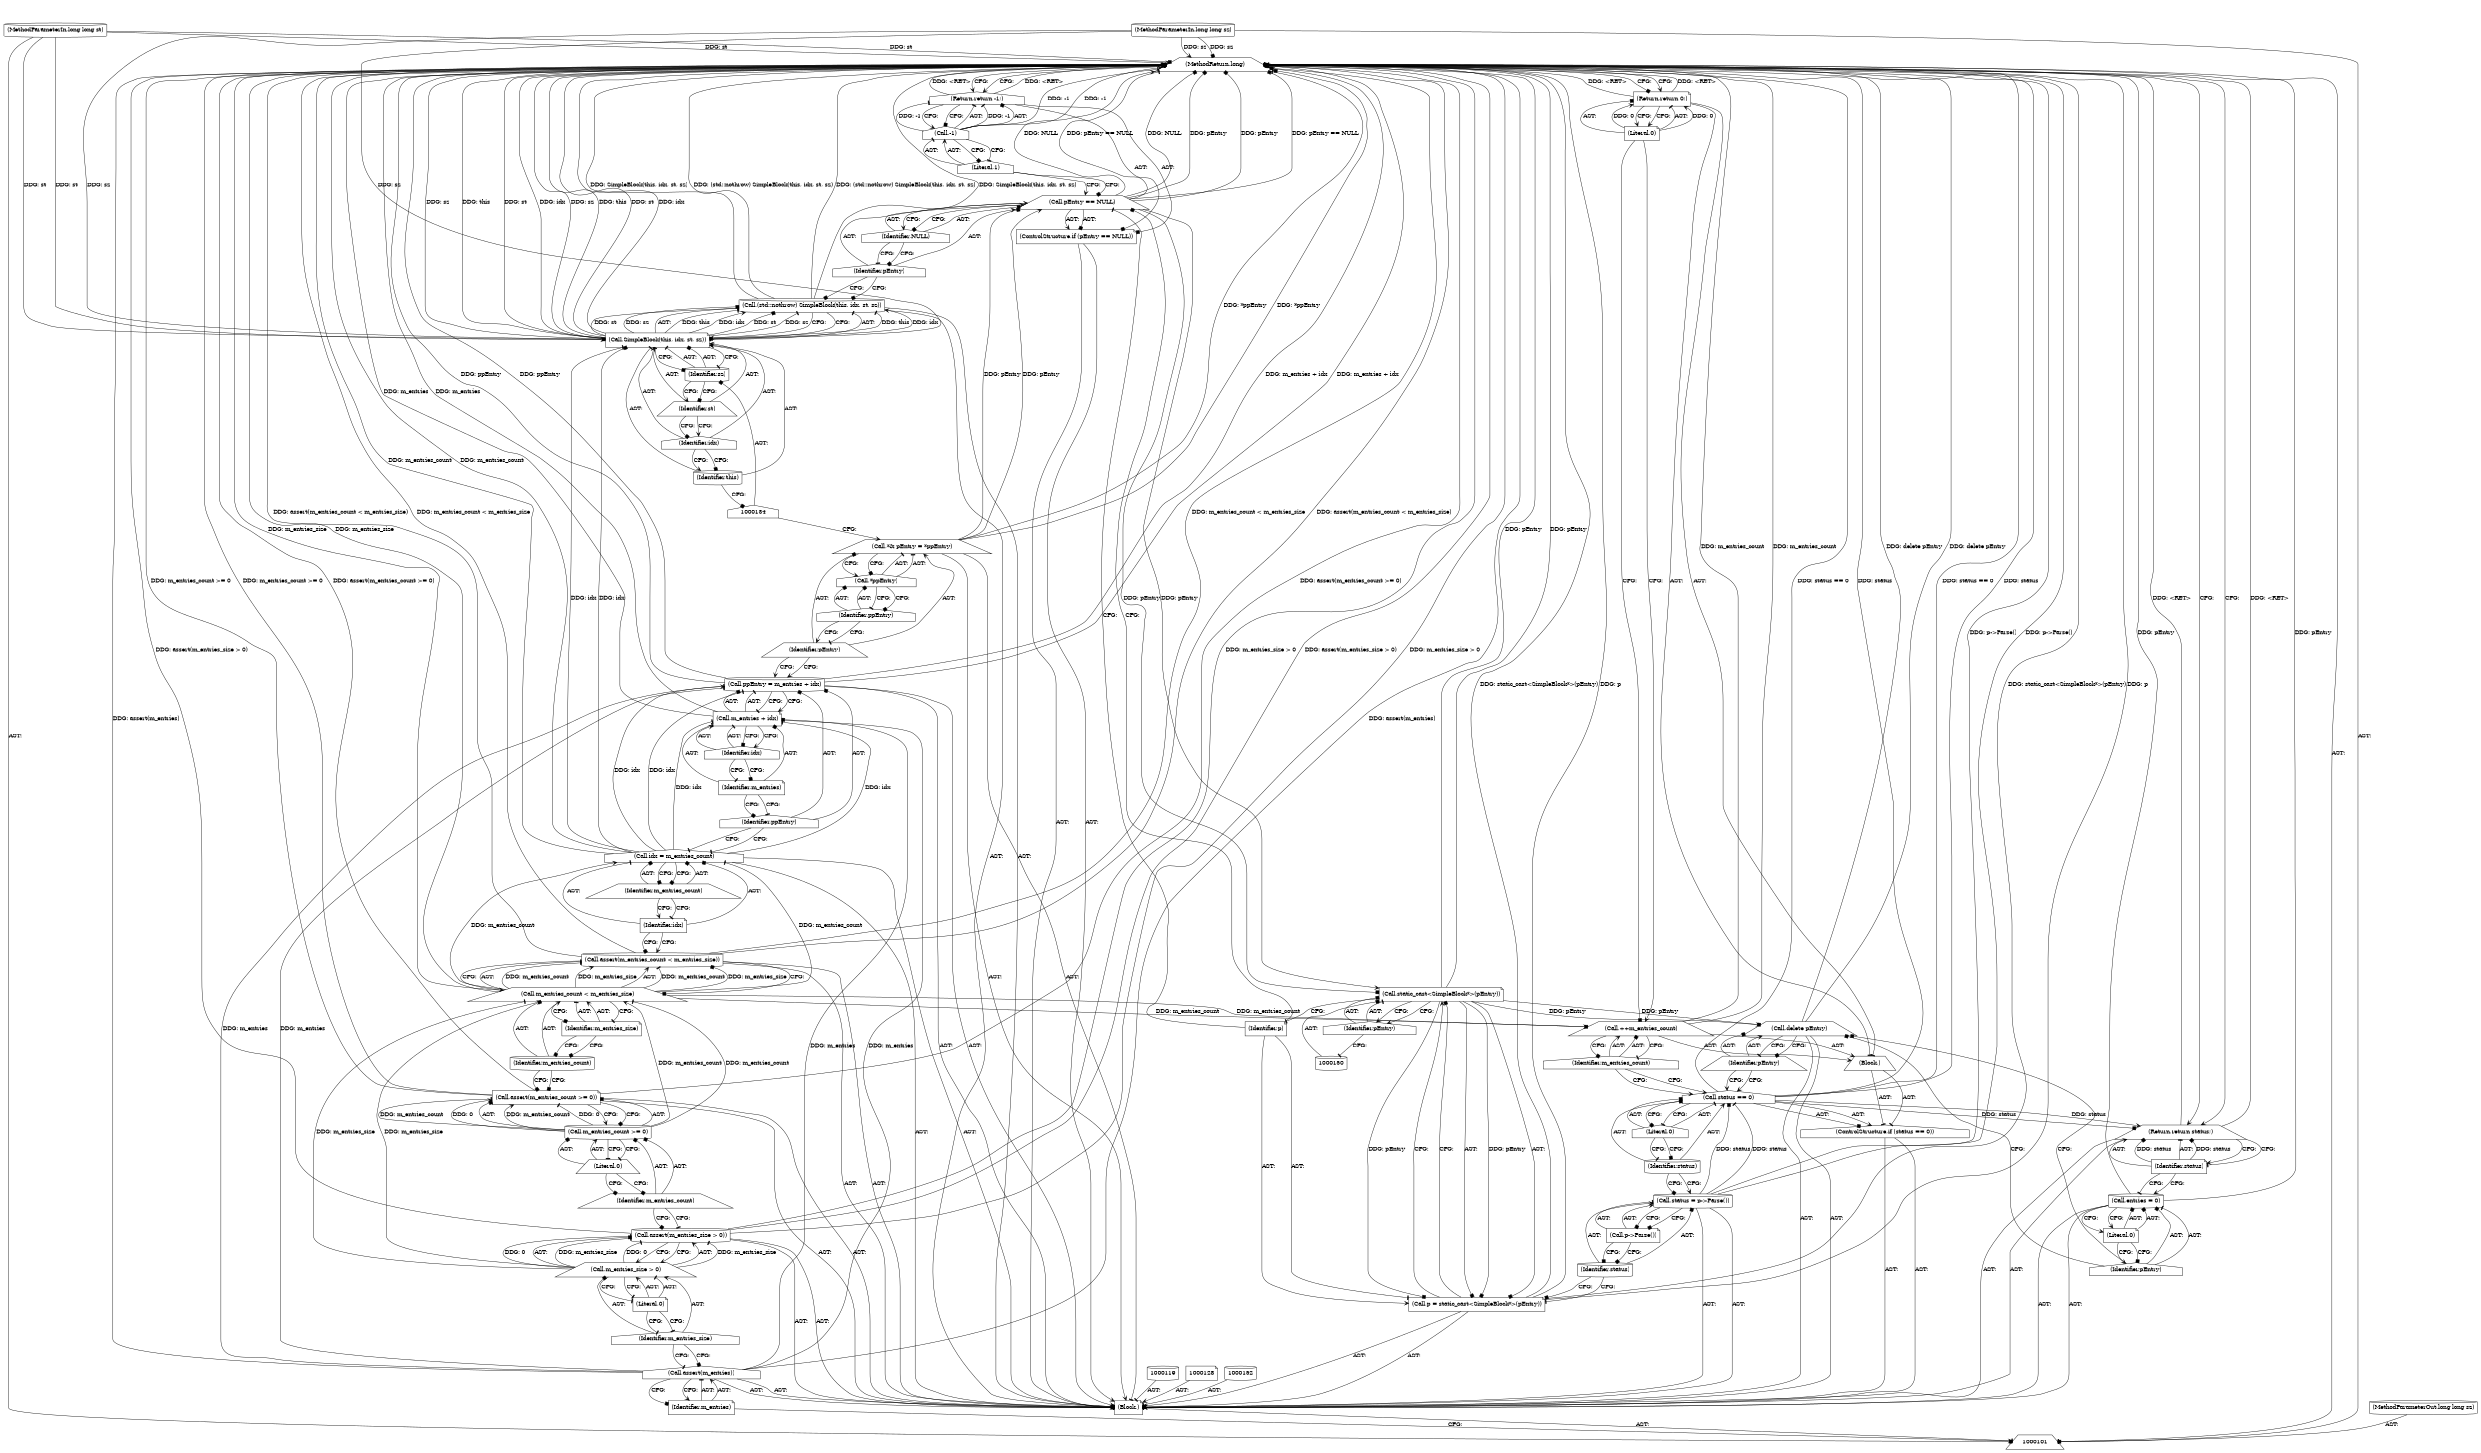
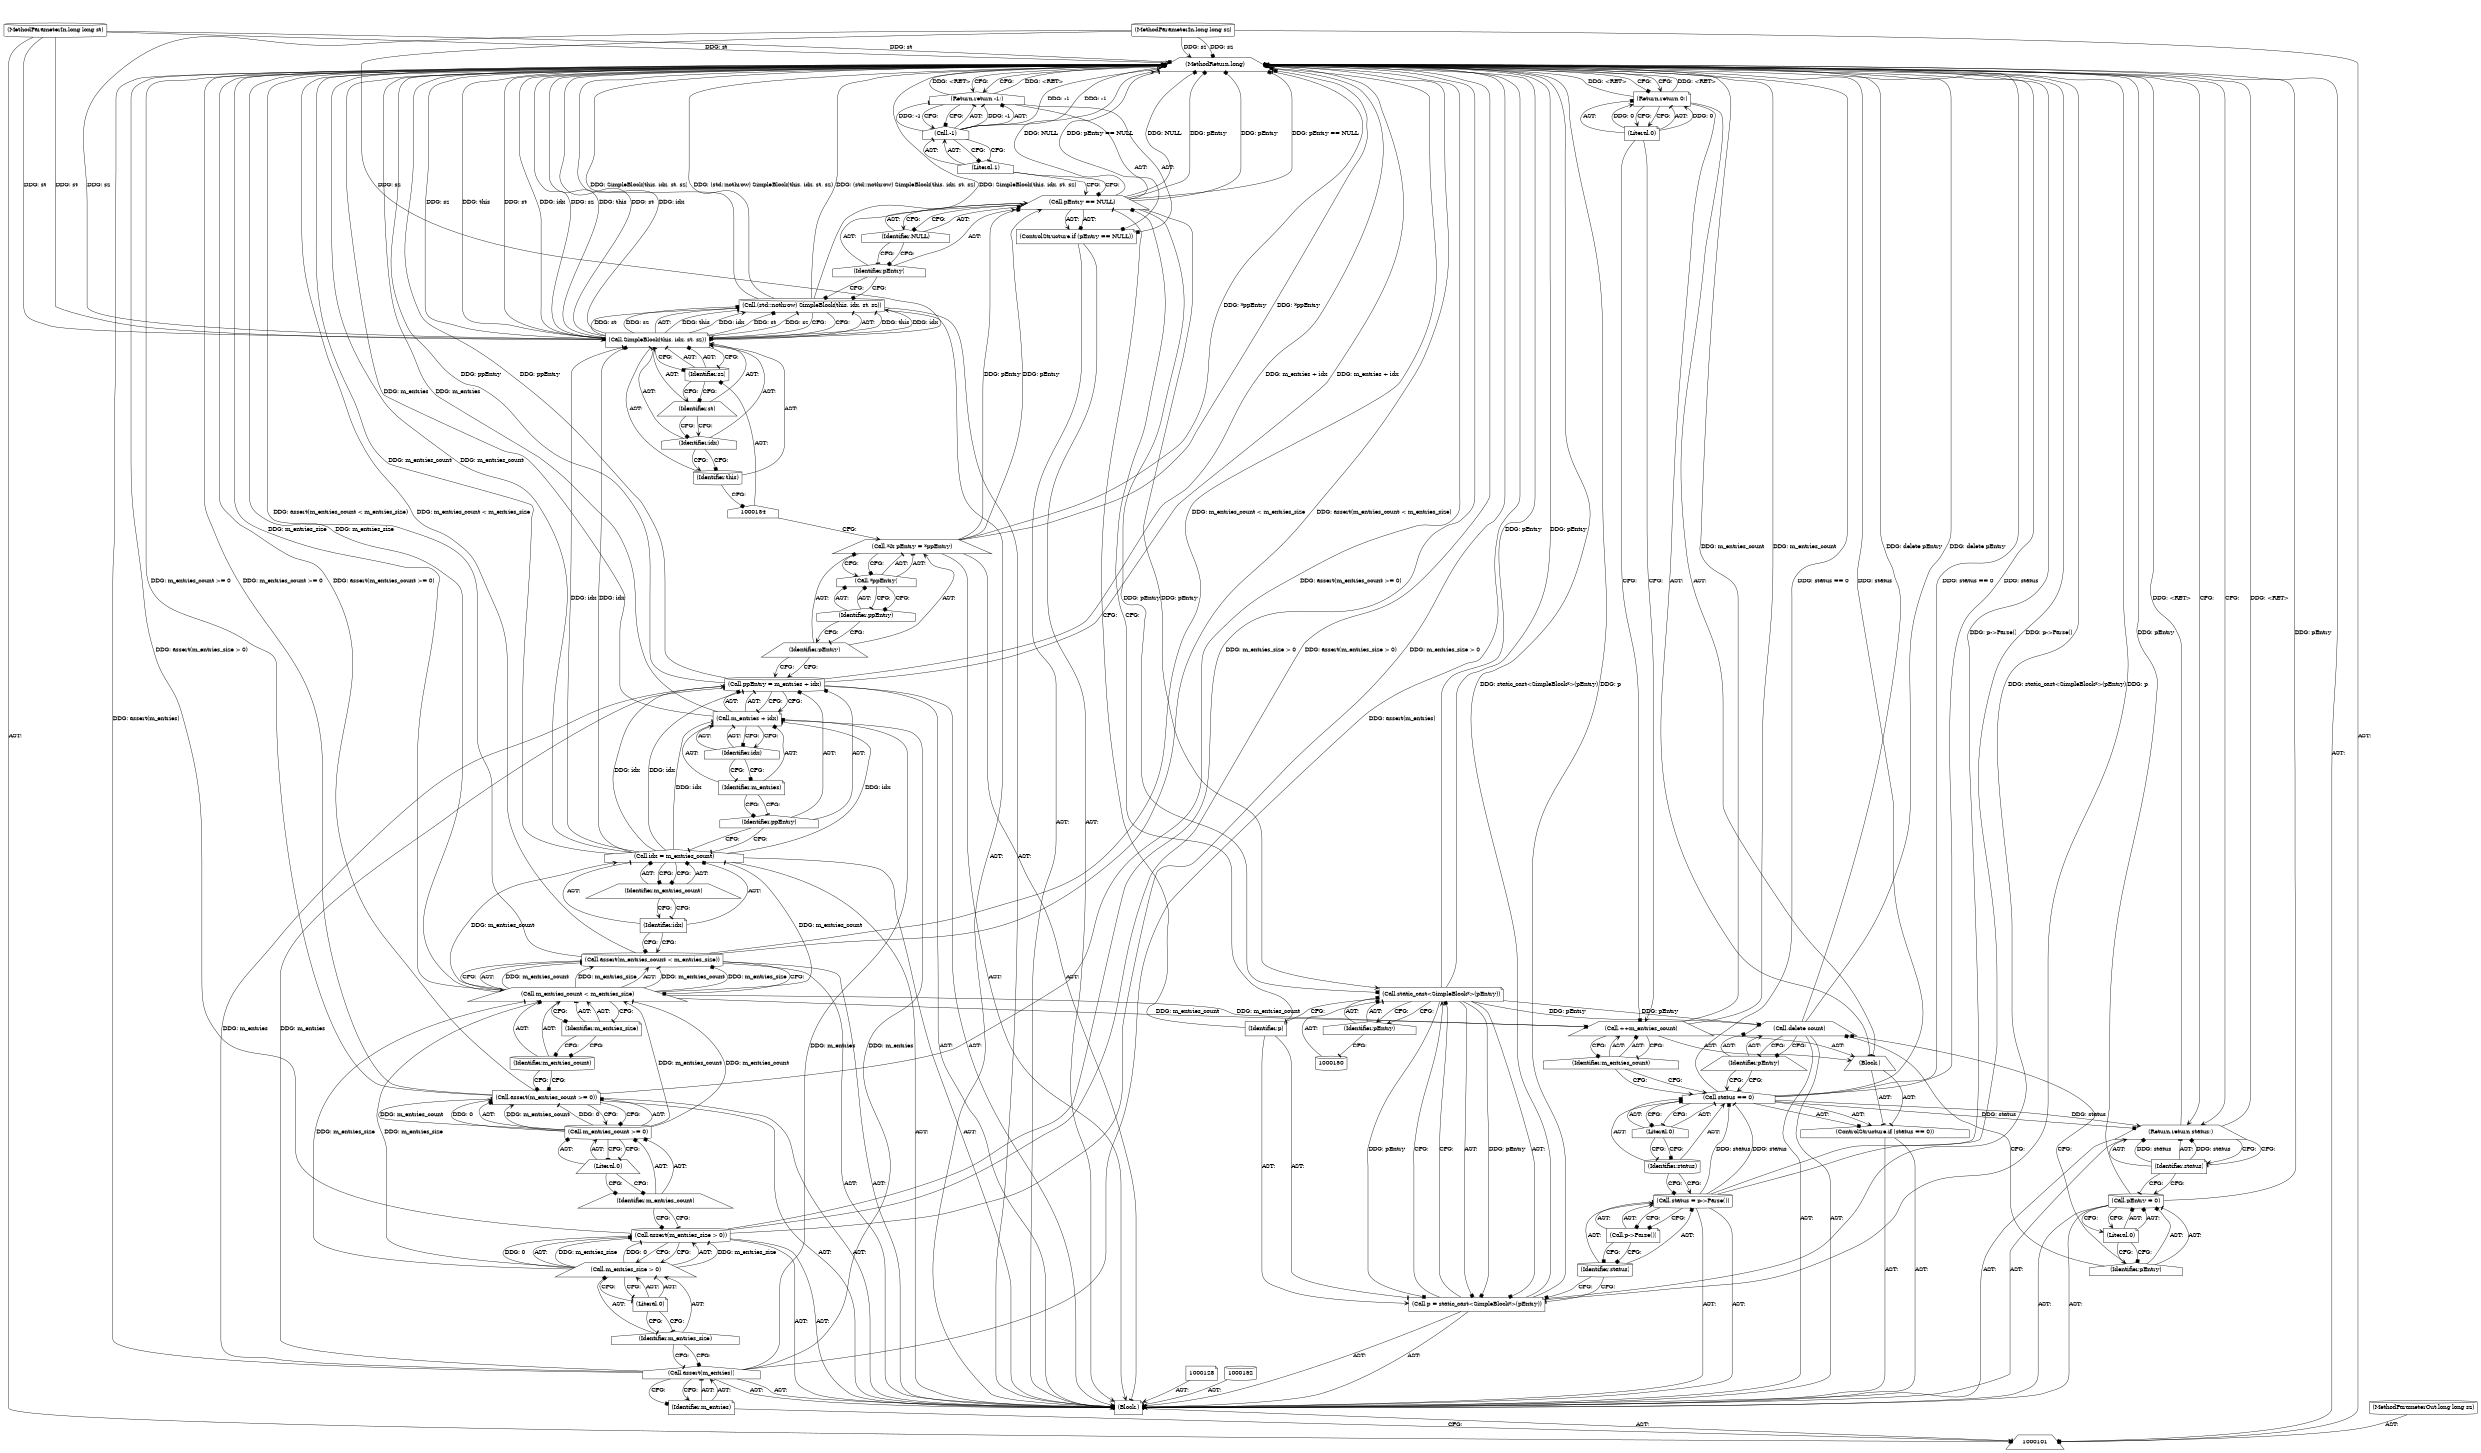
node "(Call,delete pEntry)": label "(Call,delete pEntry)" -> "(Call,delete count)"
node "(Call,entries = 0)": label "(Call,entries = 0)" -> "(Call,pEntry = 0)"
node "1000119": removed
edge "(MethodParameterOut,long long sz)" -> "1000101": arrowhead tee -> box
